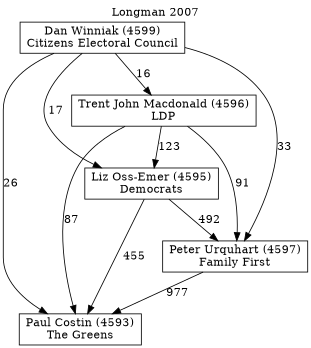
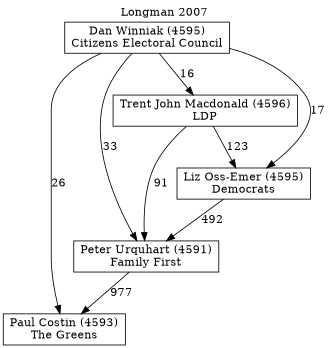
node "Dan Winniak (4599) Citizens Electoral Council": label "Dan Winniak (4599) Citizens Electoral Council" -> "Dan Winniak (4595) Citizens Electoral Council"
edge "Trent John Macdonald (4596) LDP" -> "Paul Costin (4593) The Greens": removed, label "87"
edge "Liz Oss-Emer (4595) Democrats" -> "Paul Costin (4593) The Greens": removed, label "455"
node "Peter Urquhart (4597) Family First": label "Peter Urquhart (4597) Family First" -> "Peter Urquhart (4591) Family First"
